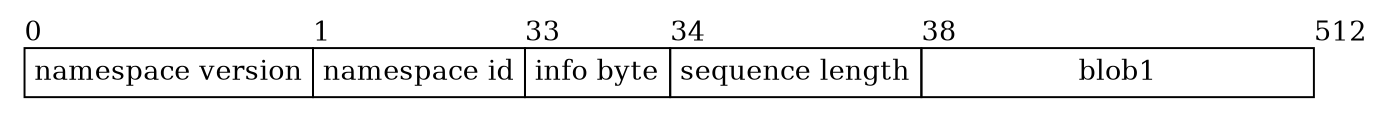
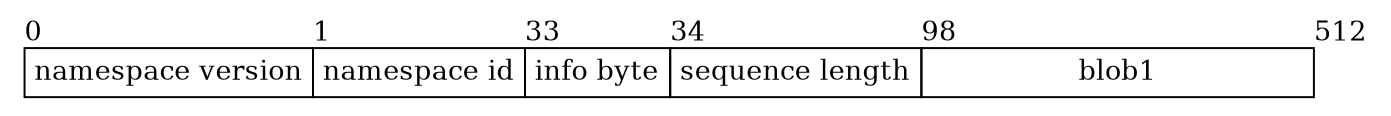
node "0": text "38" -> "98"
